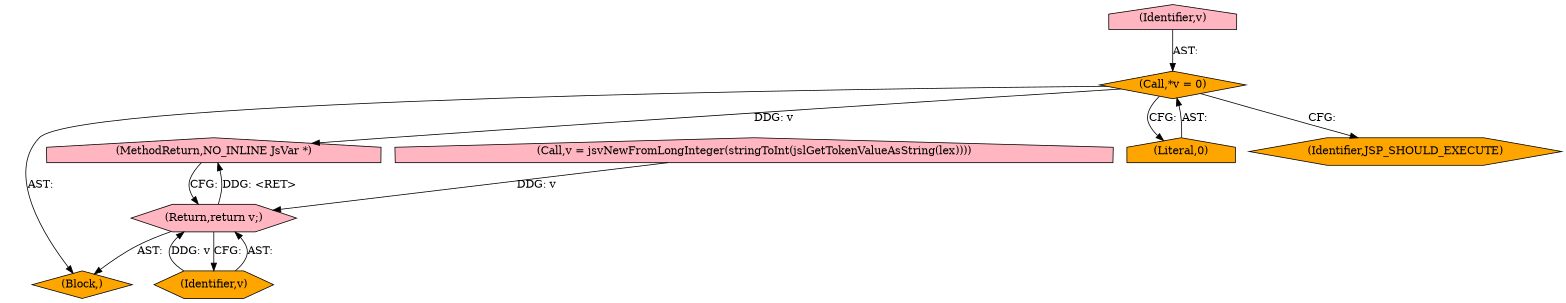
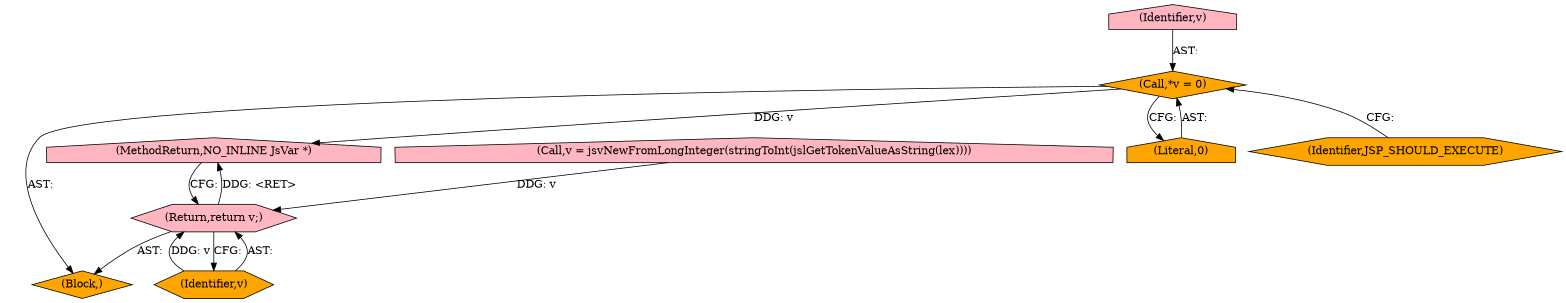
edge "(Call,*v = 0)" -> "(Identifier,JSP_SHOULD_EXECUTE)": reversed
